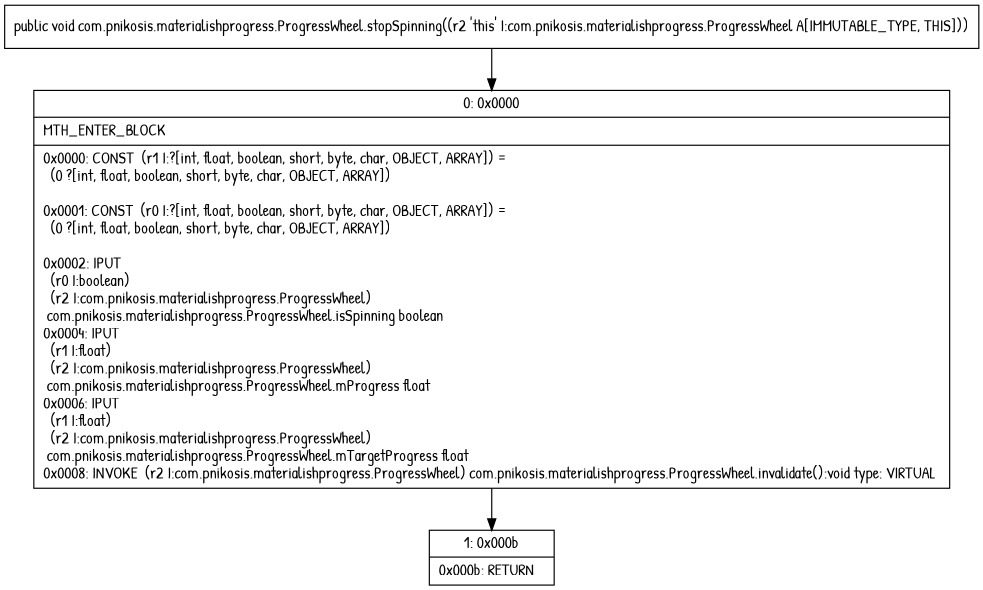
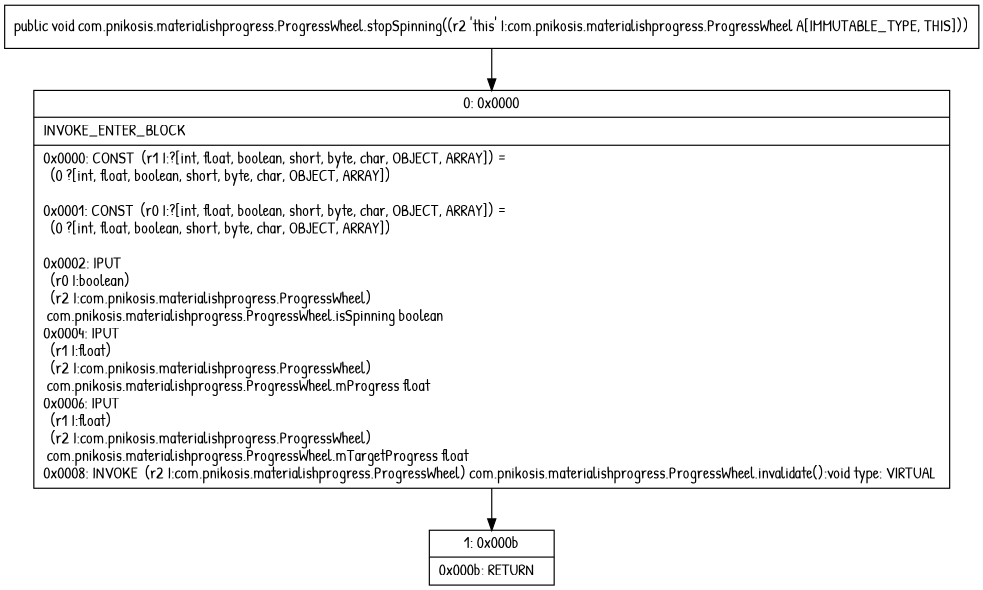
node "0: 0x0000": text "MTH_ENTER_BLOCK" -> "INVOKE_ENTER_BLOCK"
